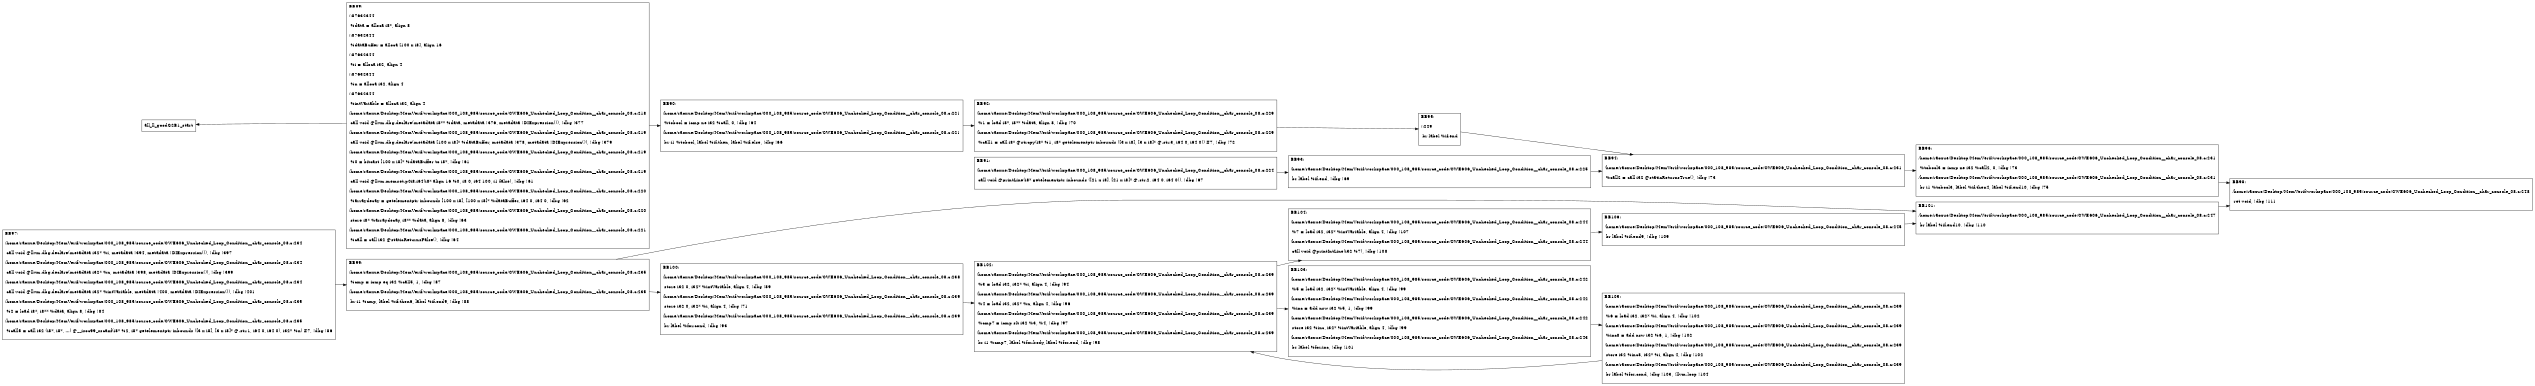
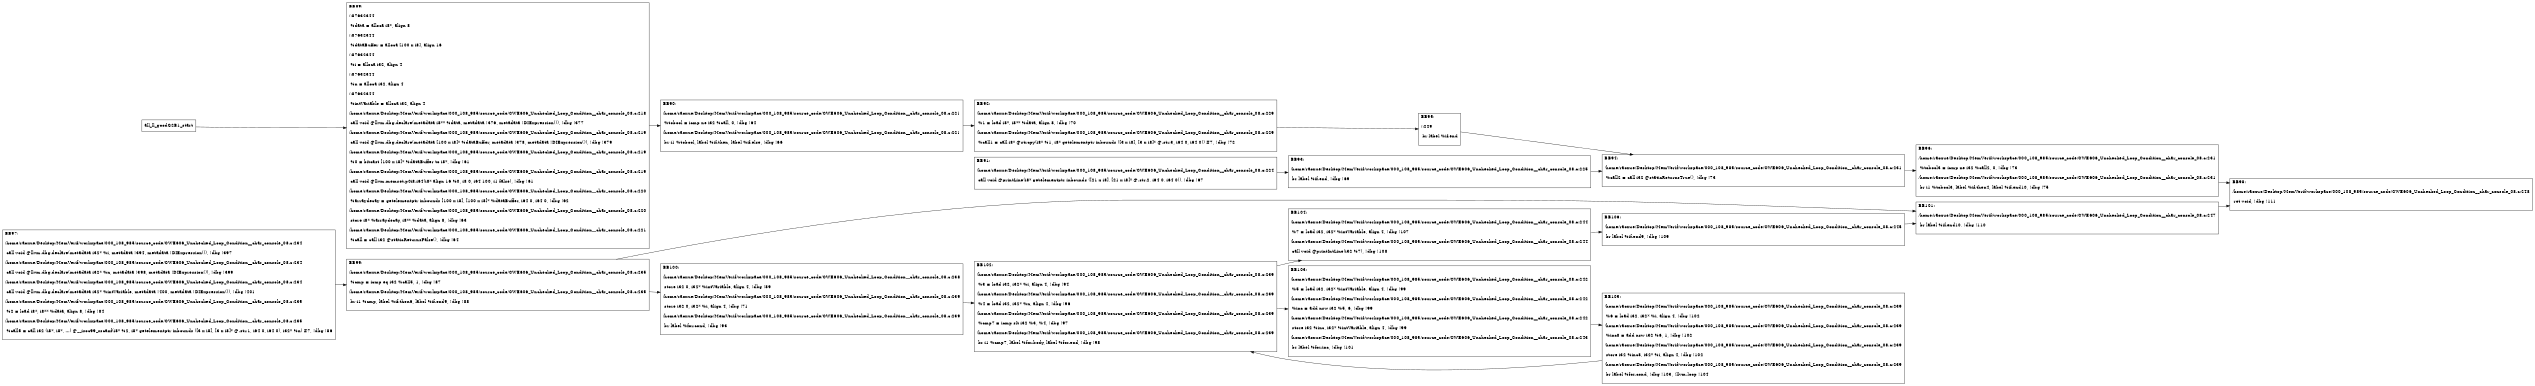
edge "BB89:" -> "all_ll_goodG2B1_start": reversed
node "BB103:": text "%inc = add nsw i32 %5, 1, !dbg !99" -> "%inc = add nsw i32 %5, 6, !dbg !99"
